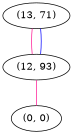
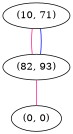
node "(13, 71)": label "(13, 71)" -> "(10, 71)"
node "(12, 93)": label "(12, 93)" -> "(82, 93)"
